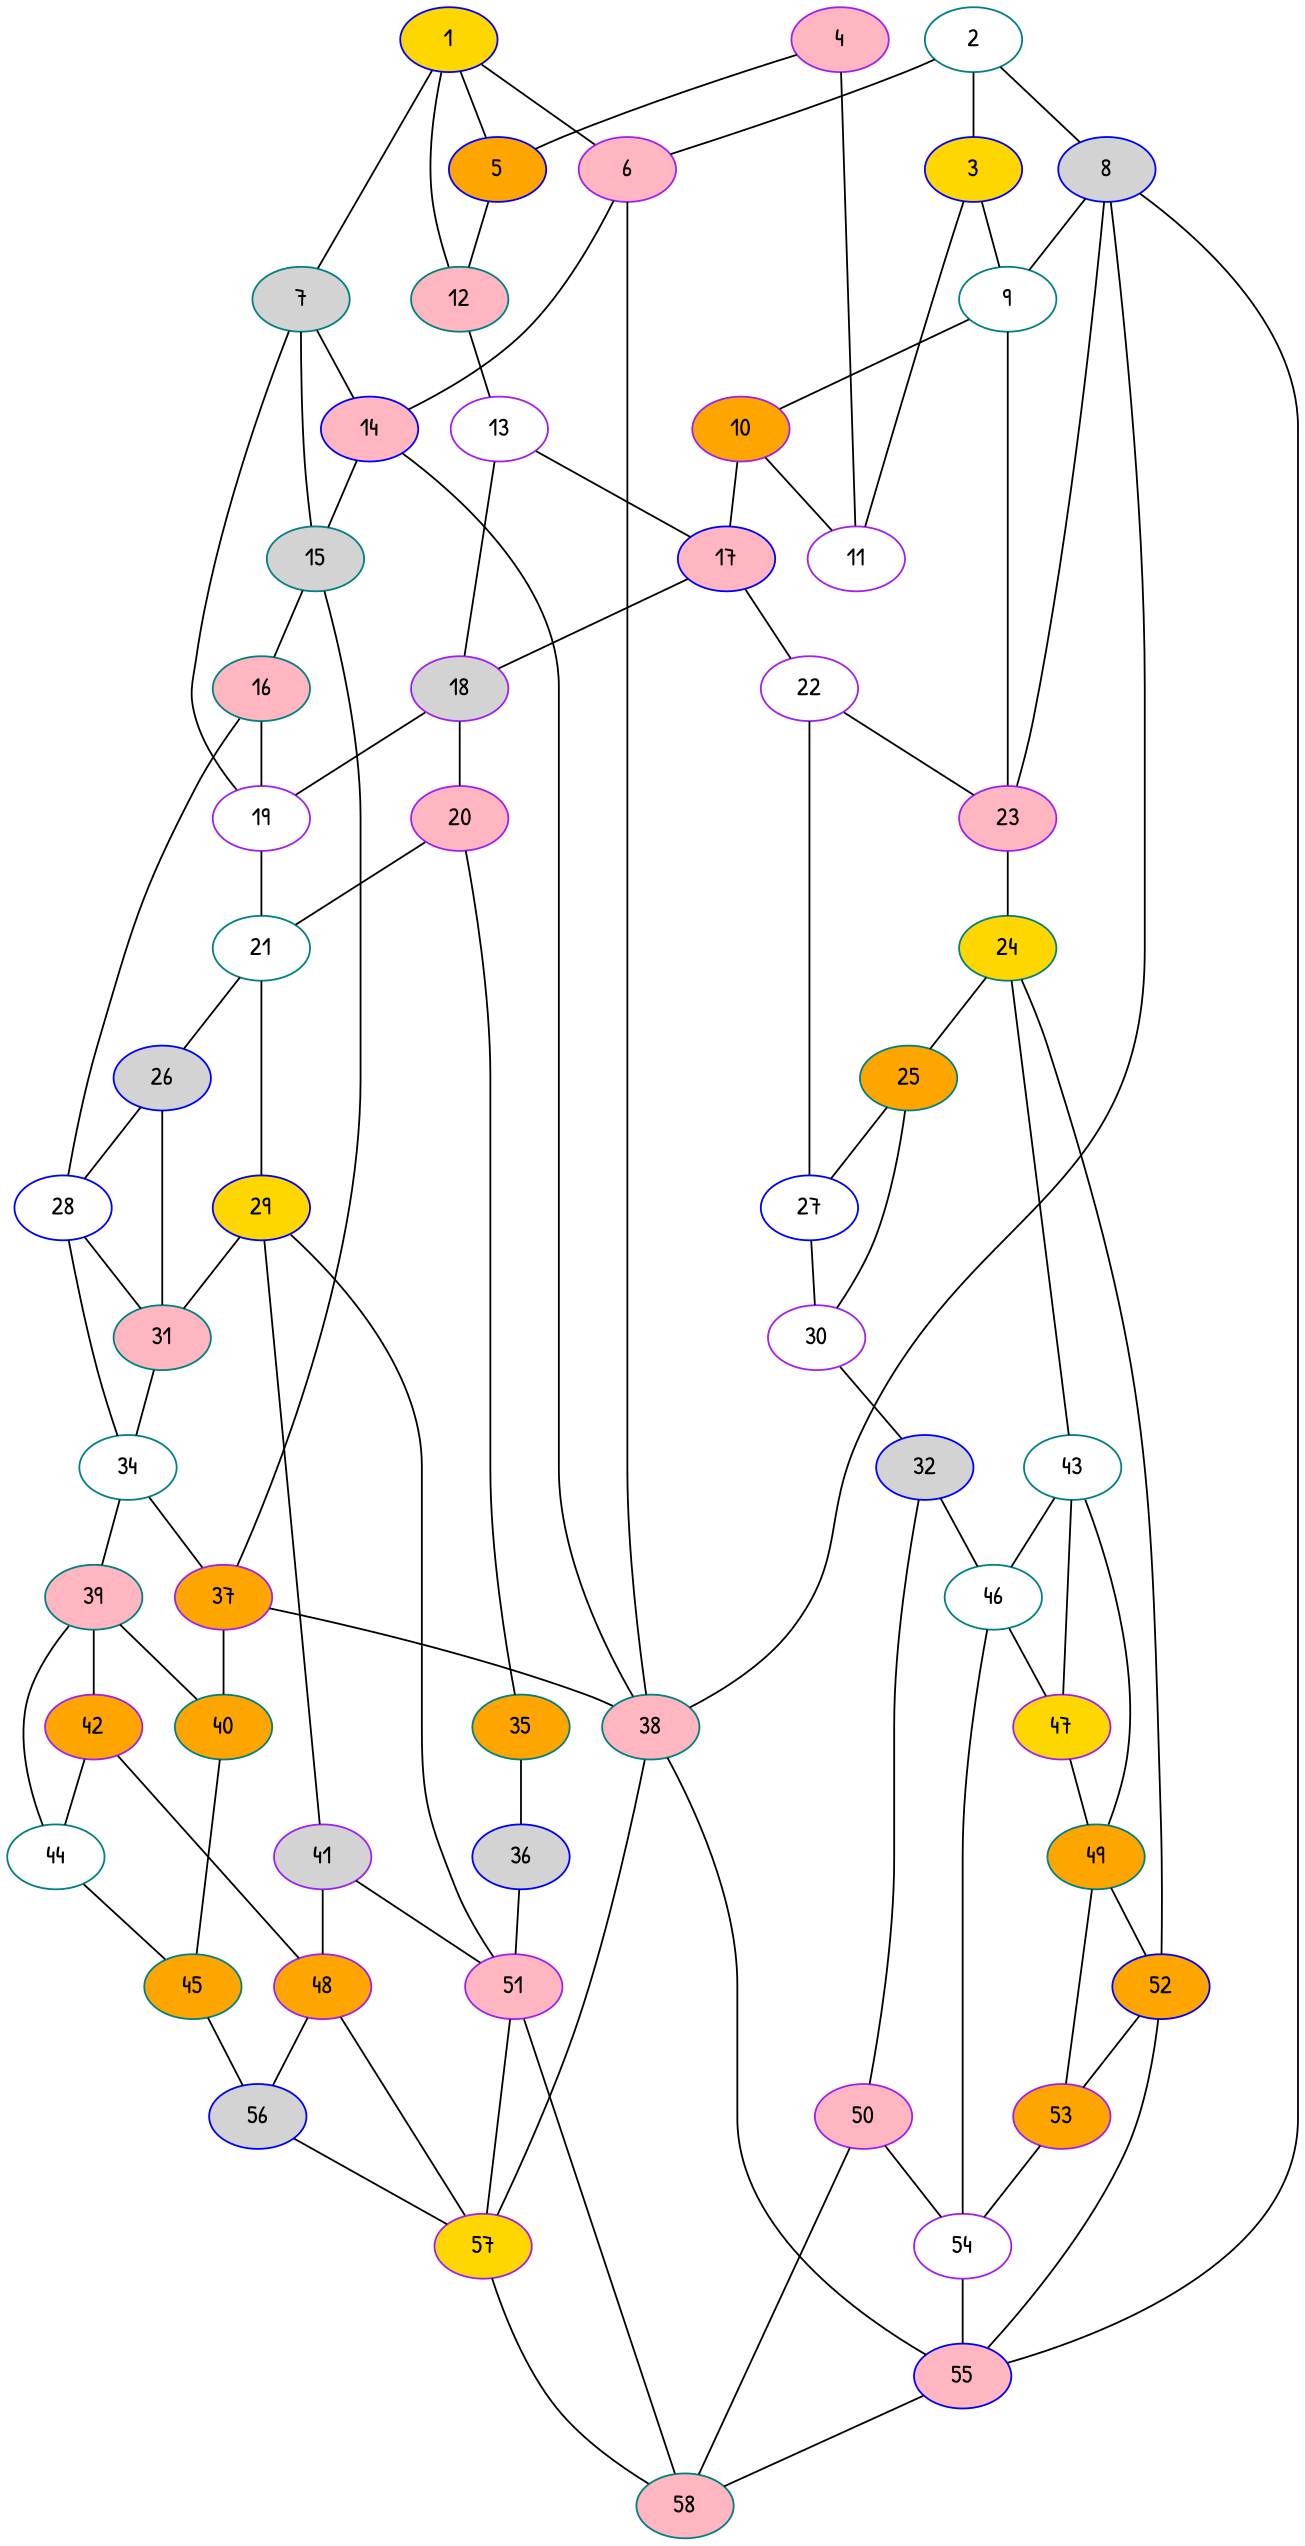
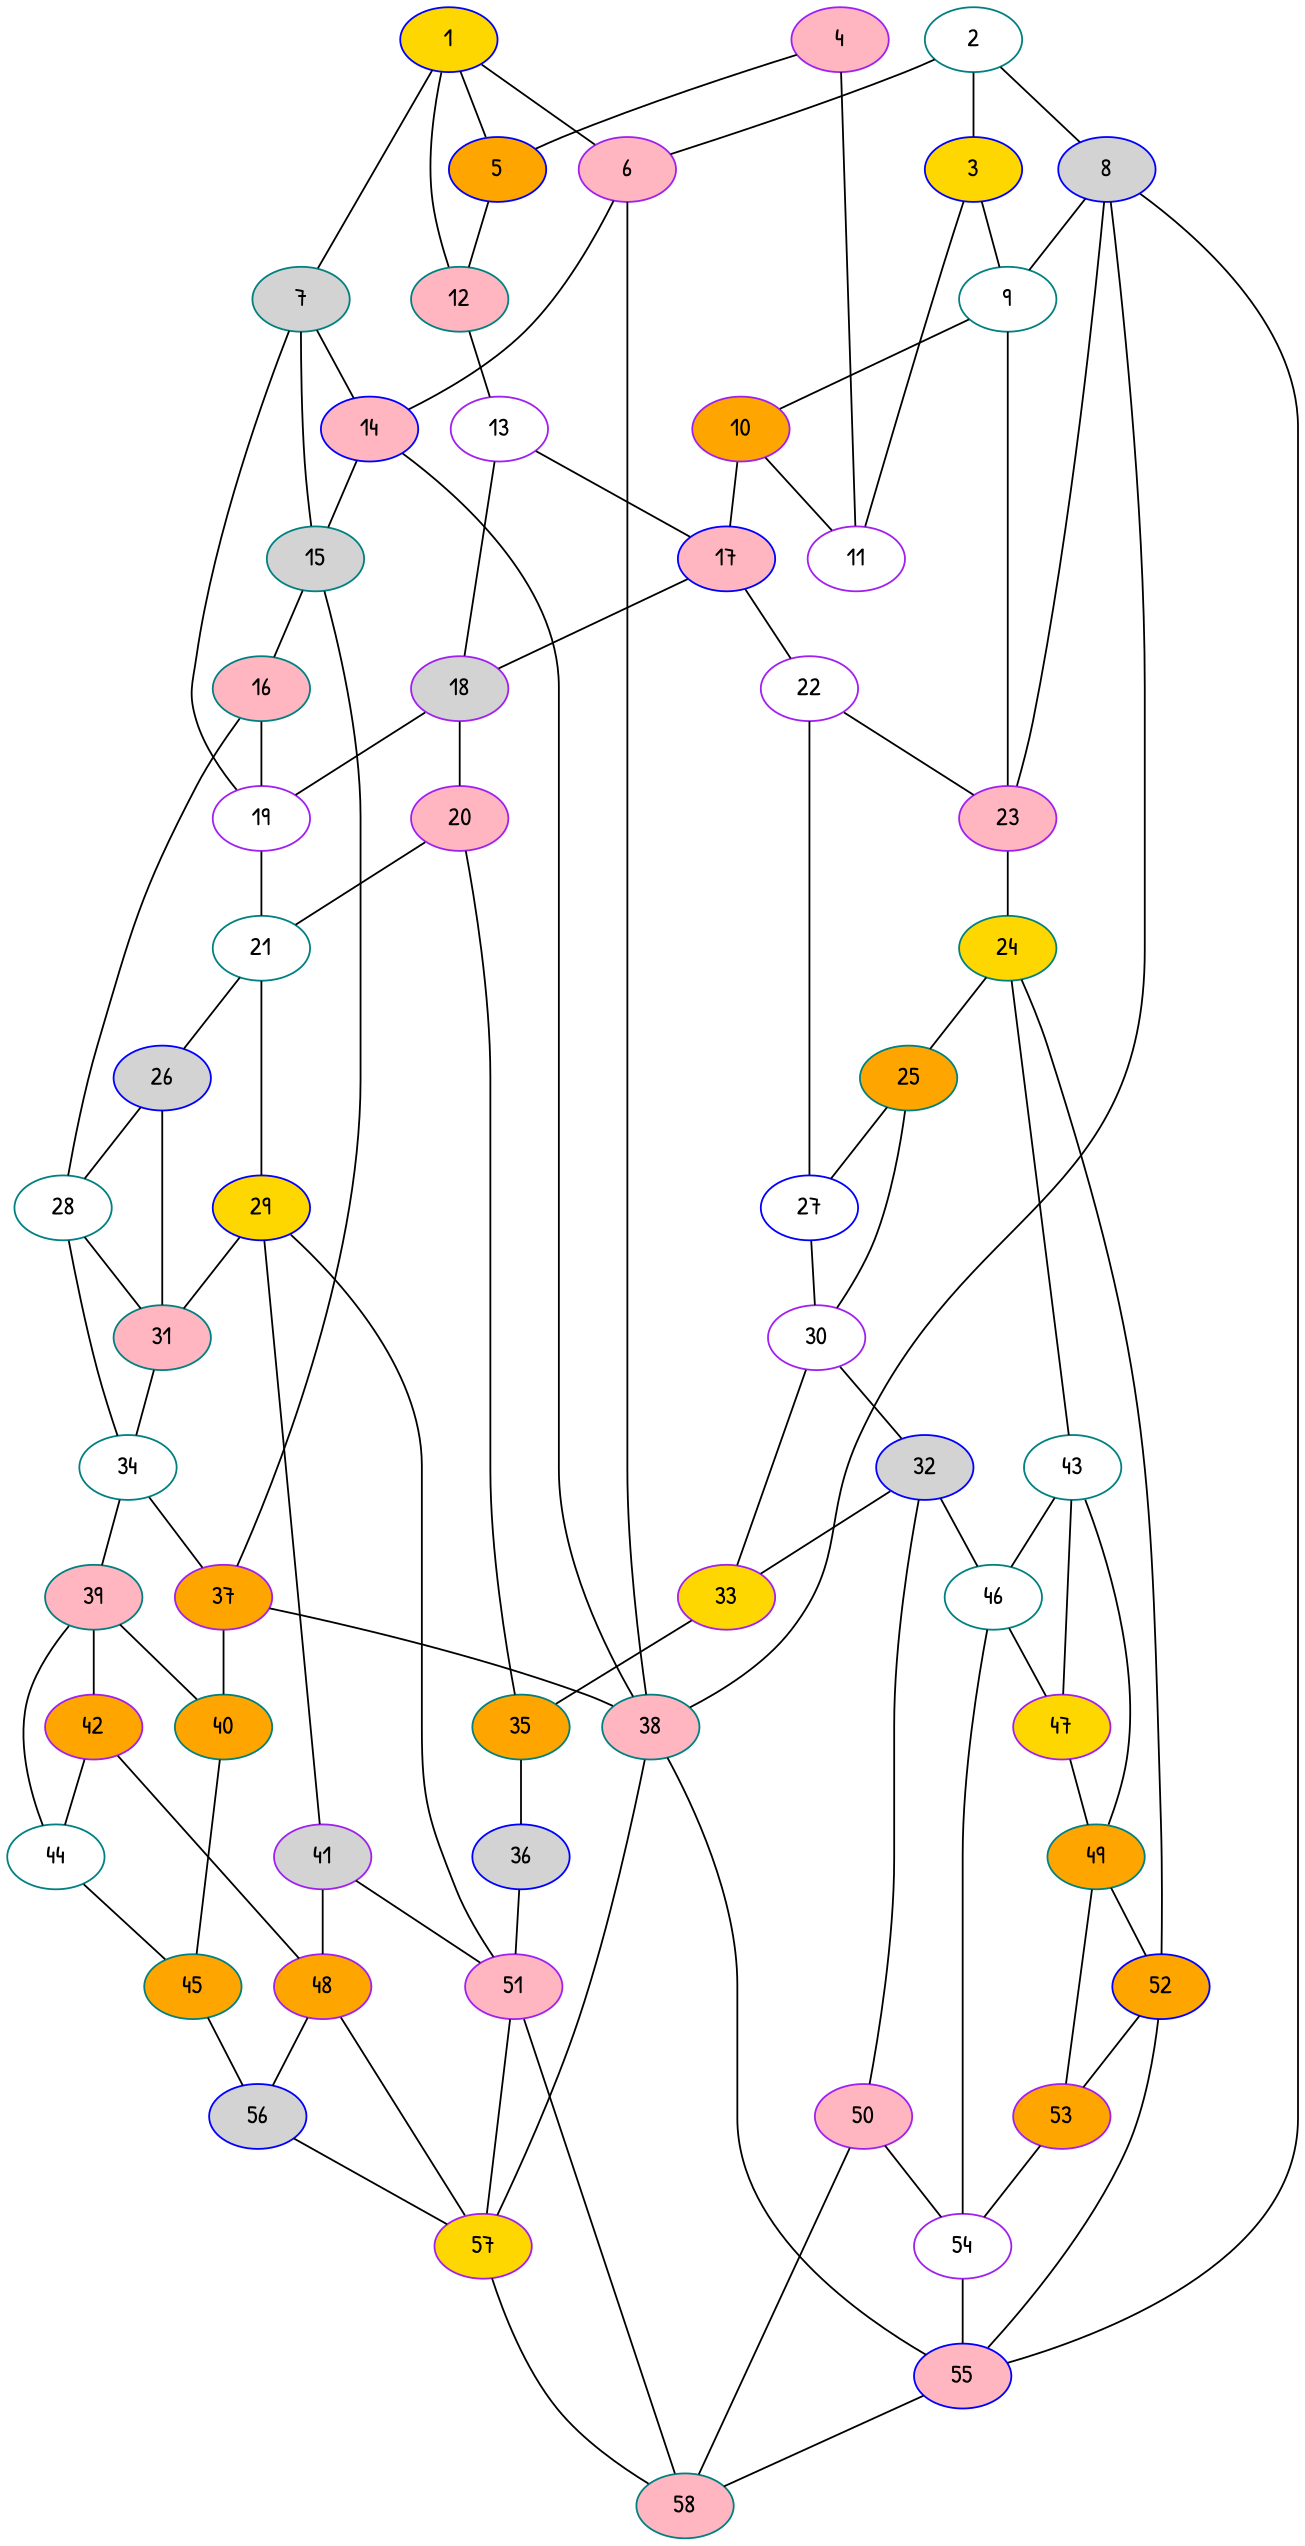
node "28": color blue -> teal
node "33": added
